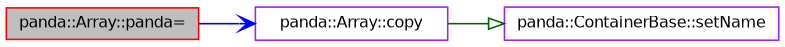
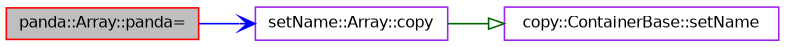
node "panda::Array::copy": label "panda::Array::copy" -> "setName::Array::copy"
node "panda::ContainerBase::setName": label "panda::ContainerBase::setName" -> "copy::ContainerBase::setName"
